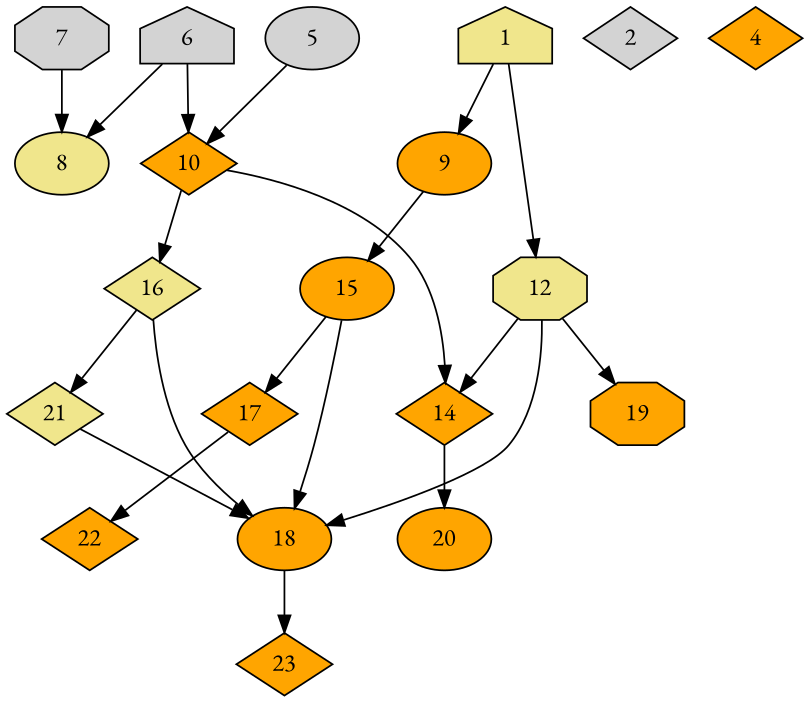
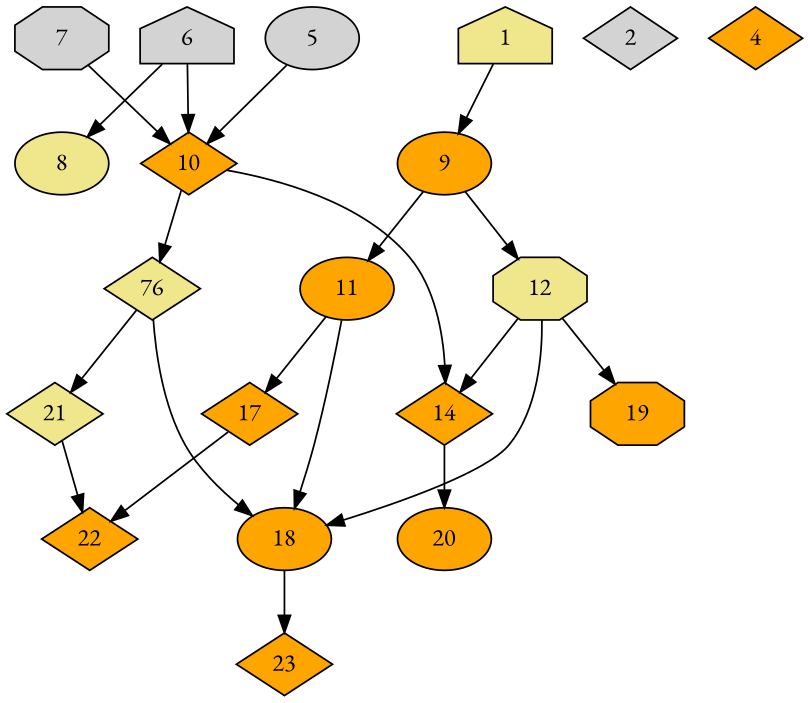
edge "7" -> "8": now "7" -> "10"
edge "1" -> "12": now "9" -> "12"
node "16": label "16" -> "76"
node "15": label "15" -> "11"
edge "21" -> "18": now "21" -> "22"
